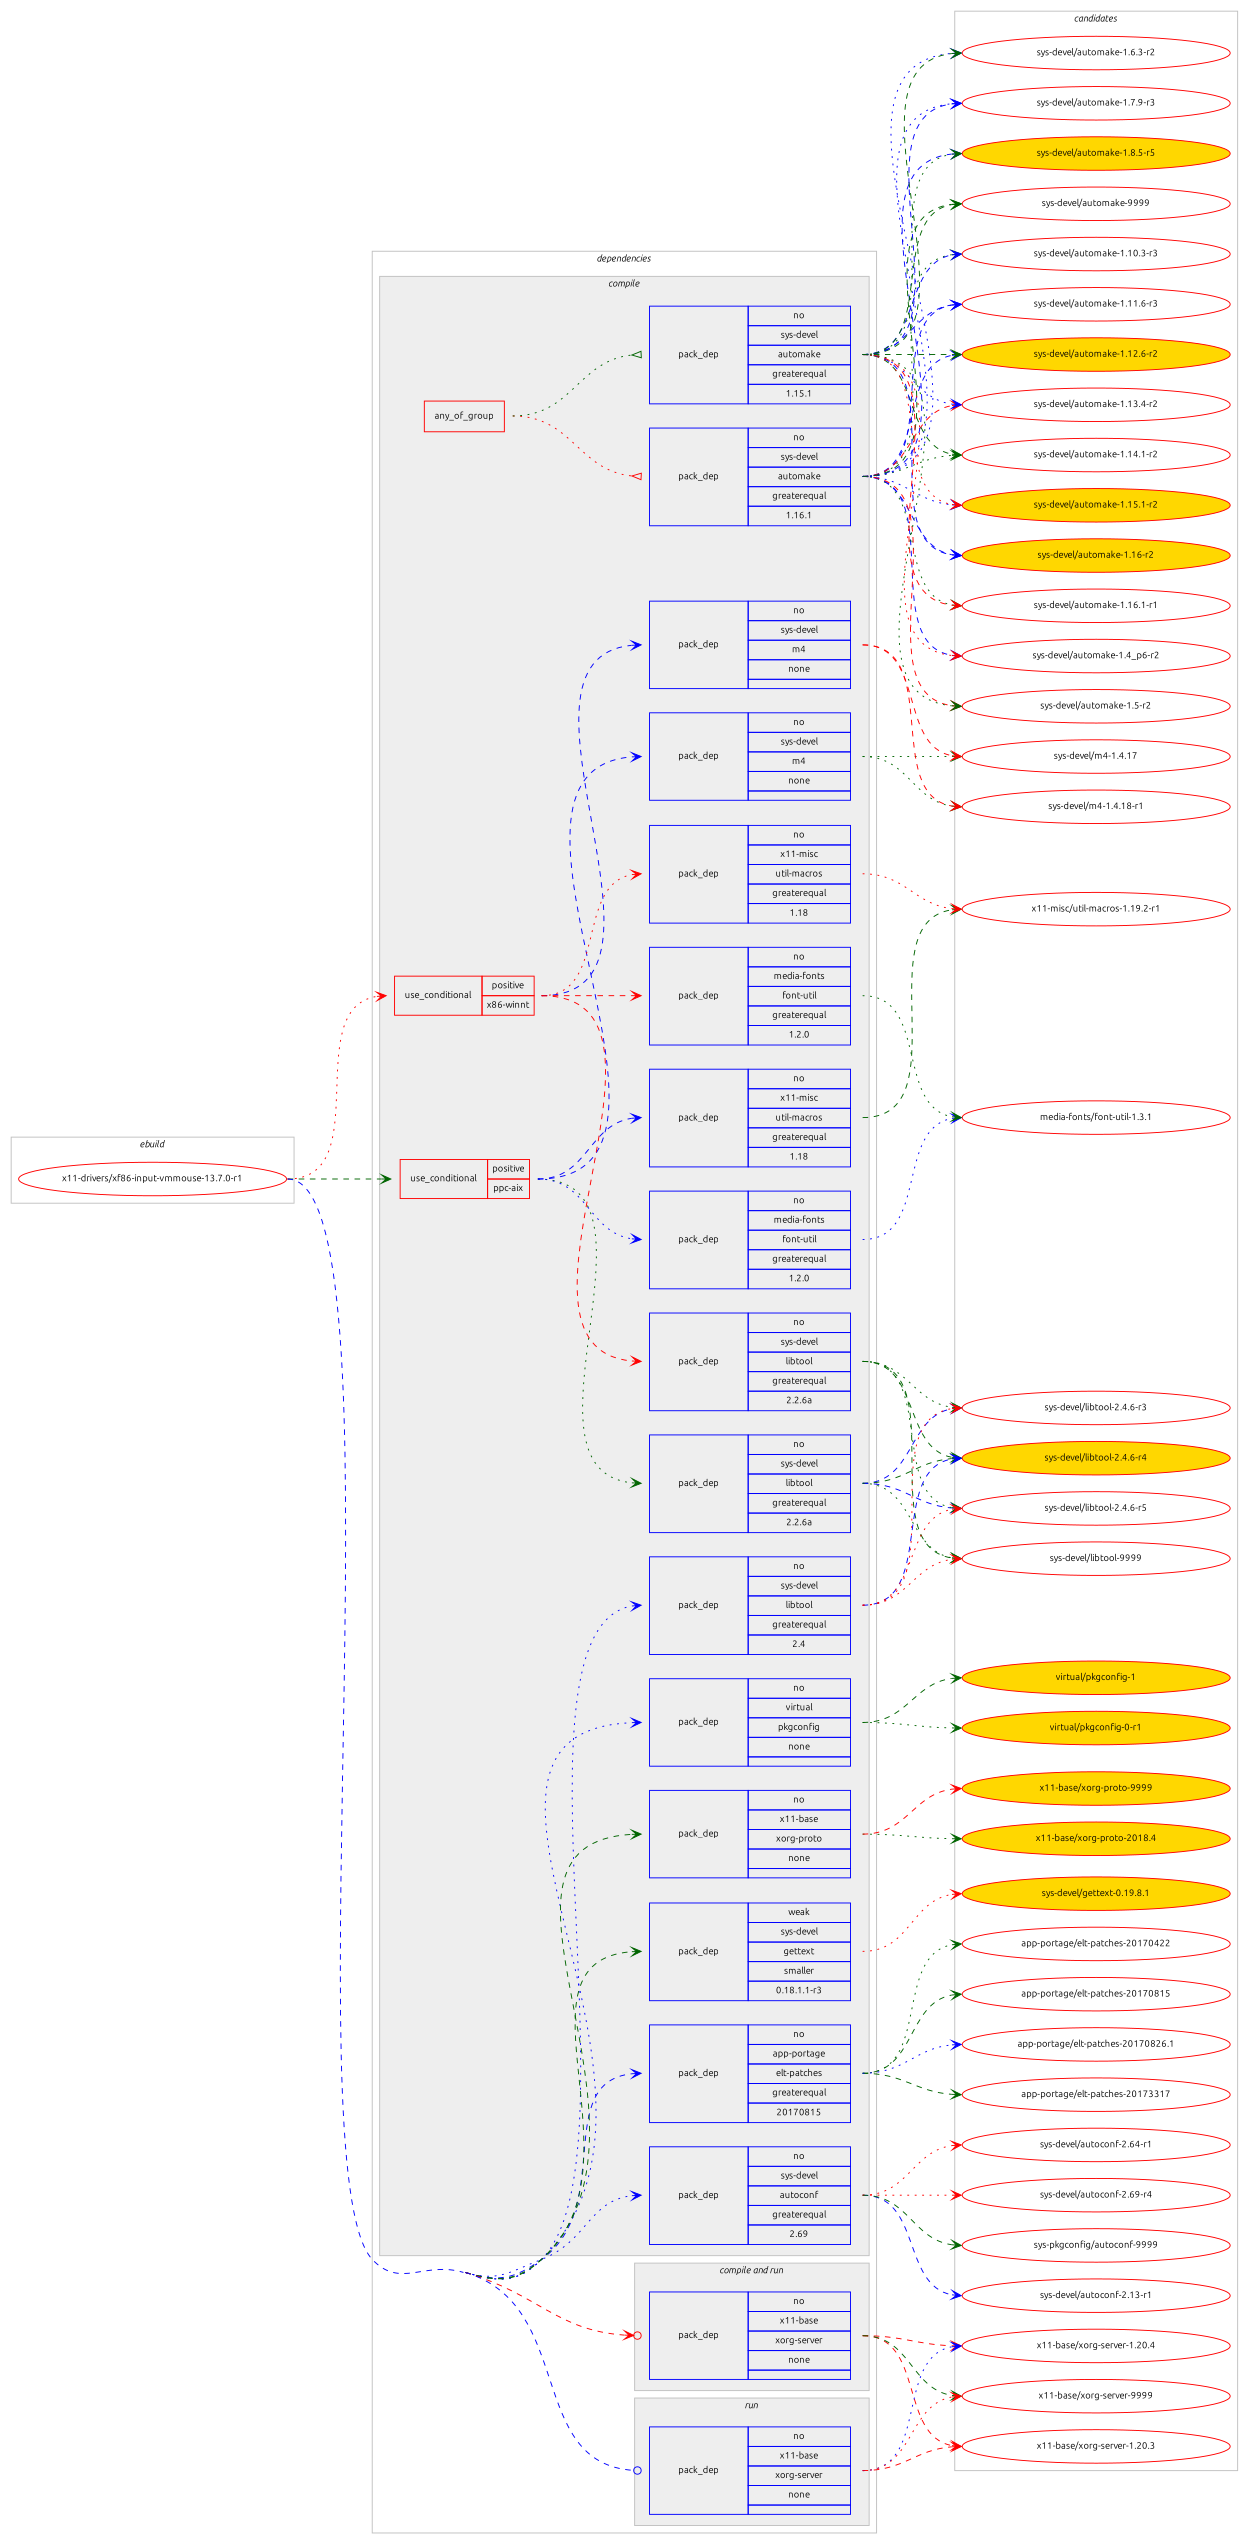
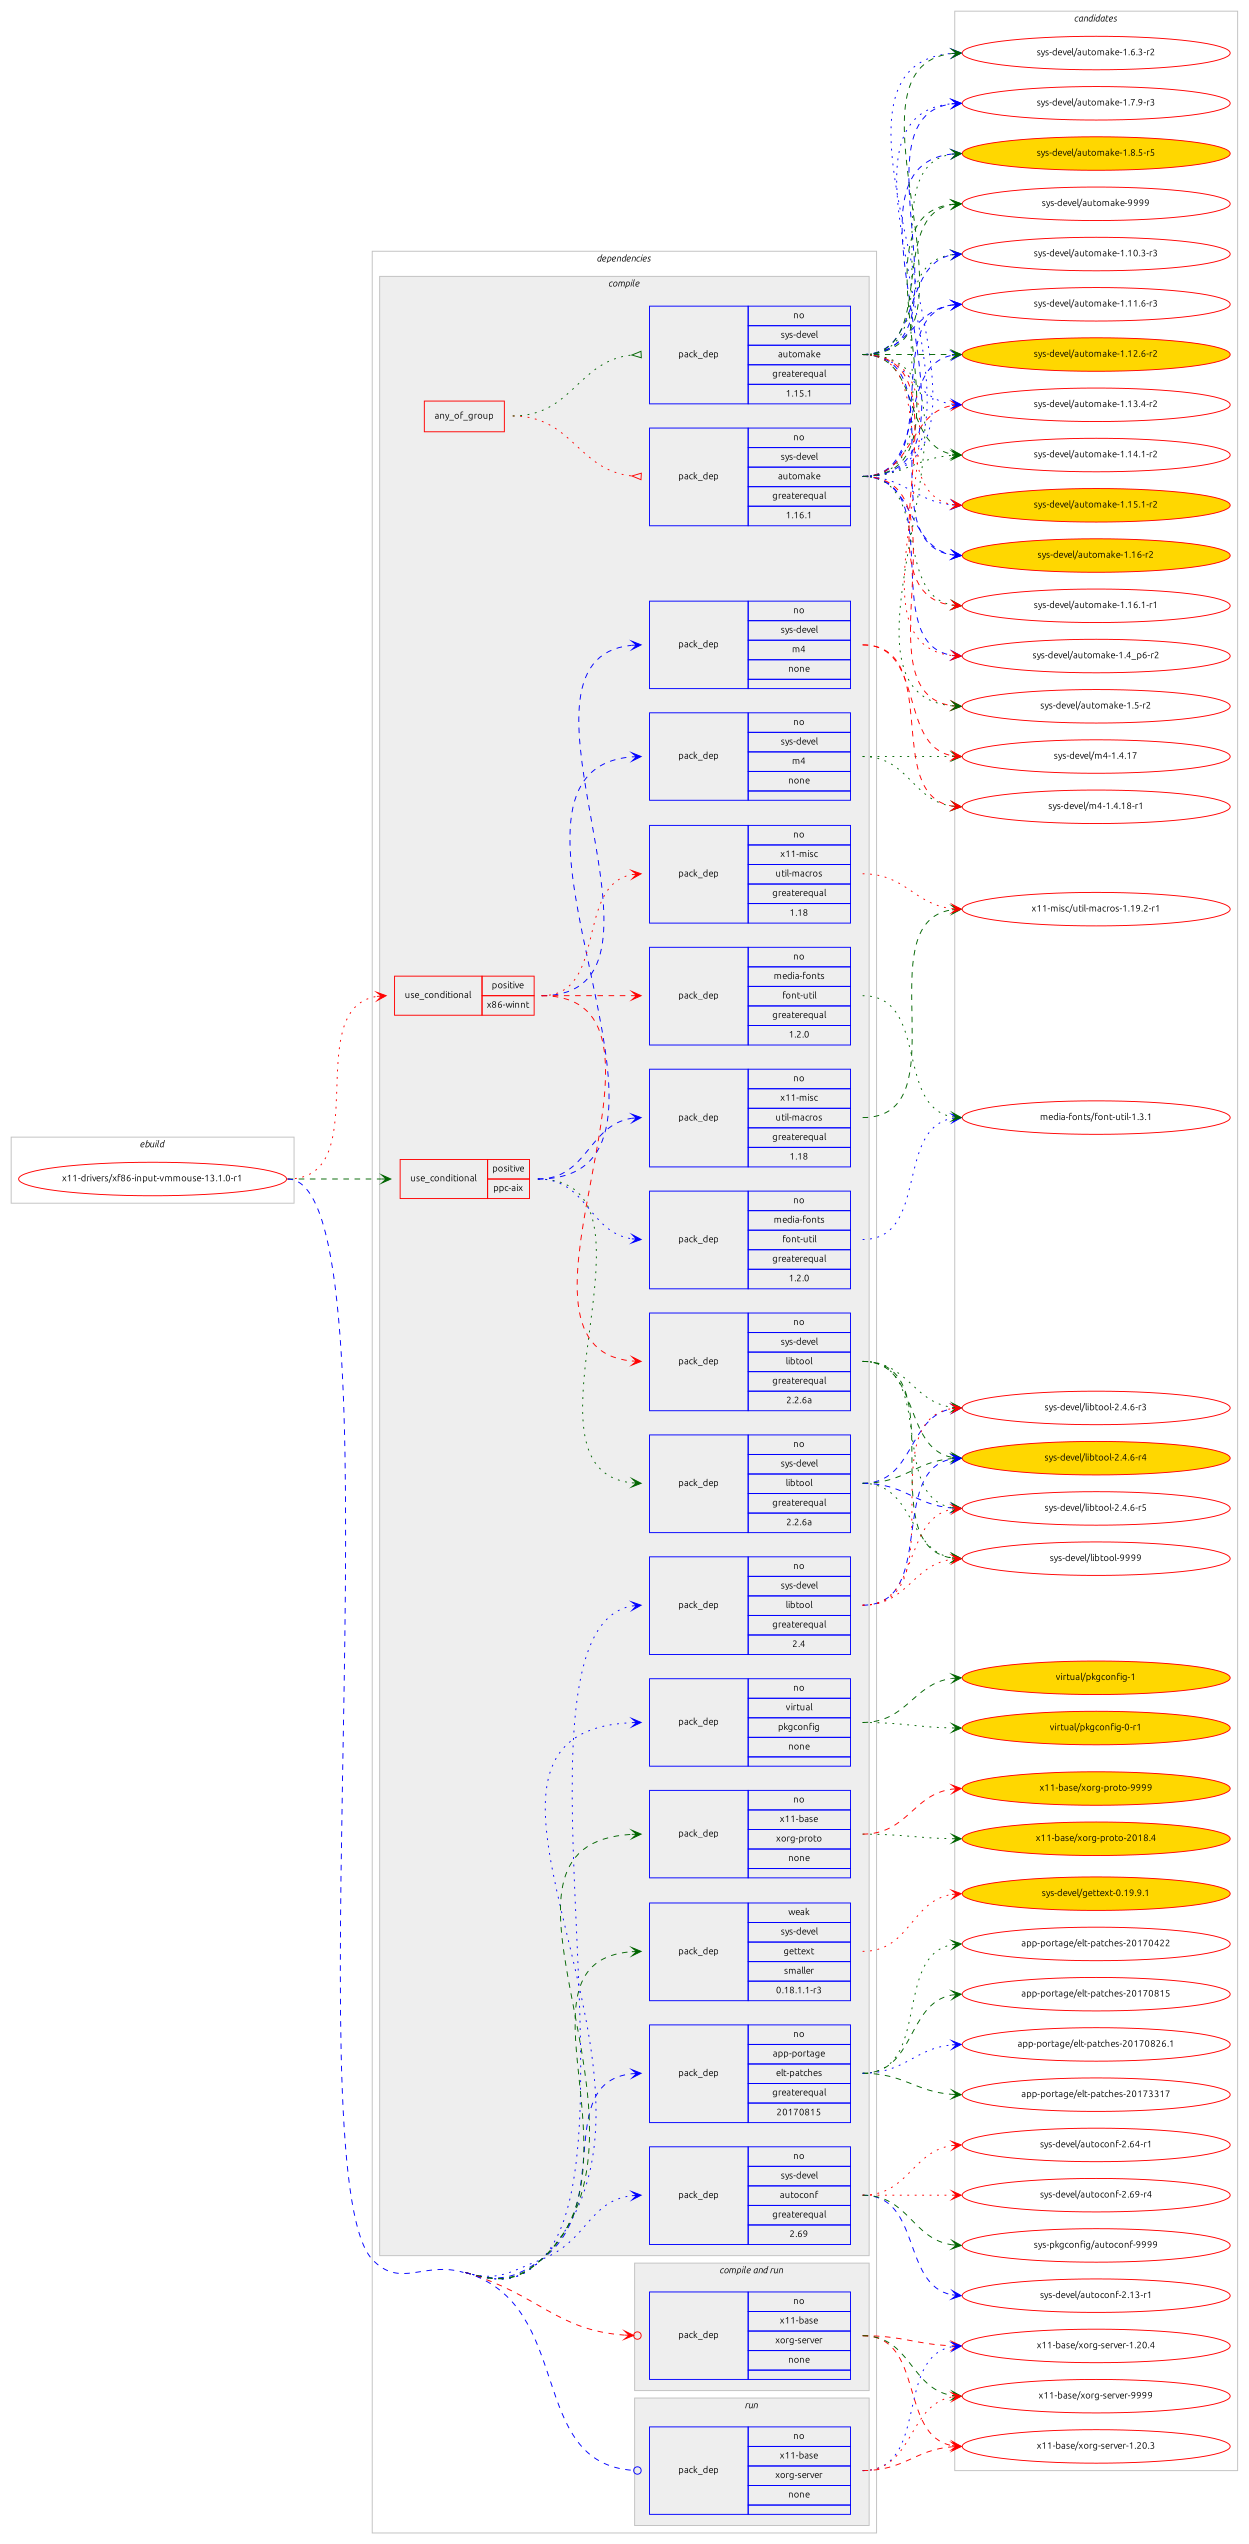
node "x11-drivers/xf86-input-vmmouse-13.7.0-r1": label "x11-drivers/xf86-input-vmmouse-13.7.0-r1" -> "x11-drivers/xf86-input-vmmouse-13.1.0-r1"
node "sys-devel/gettext-0.19.8.1": label "sys-devel/gettext-0.19.8.1" -> "sys-devel/gettext-0.19.9.1"
